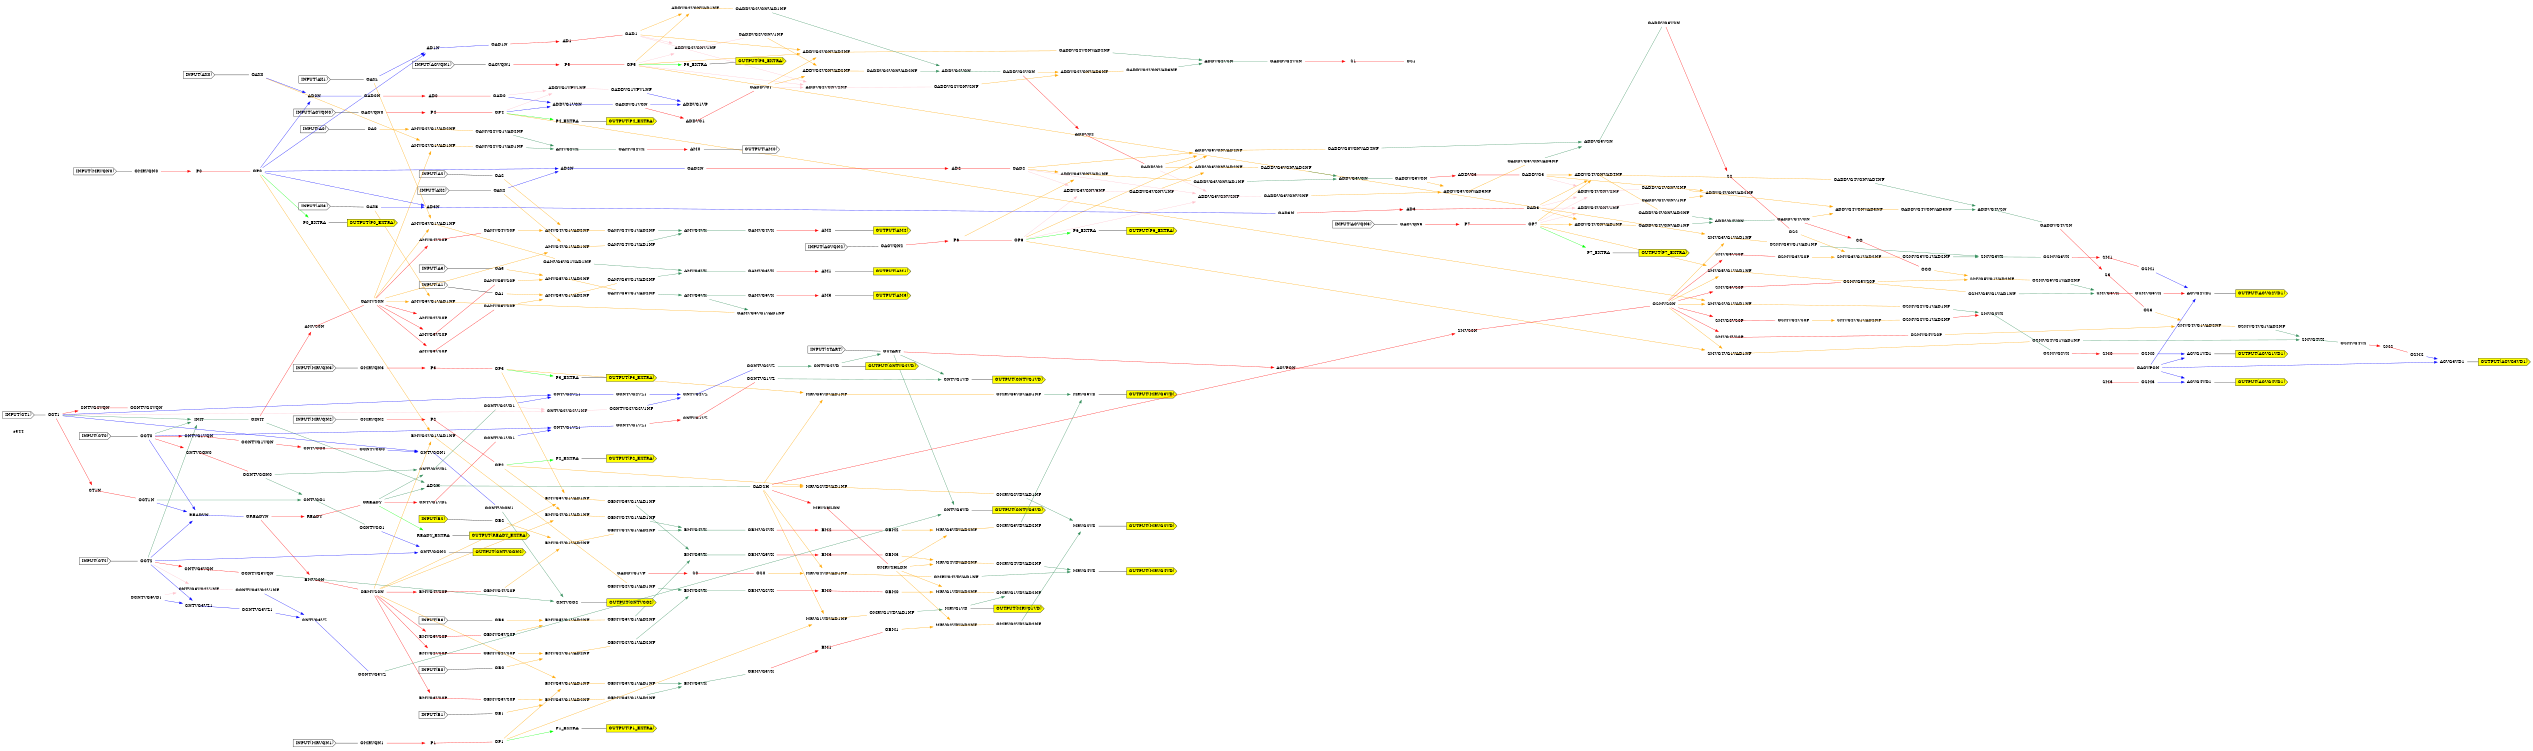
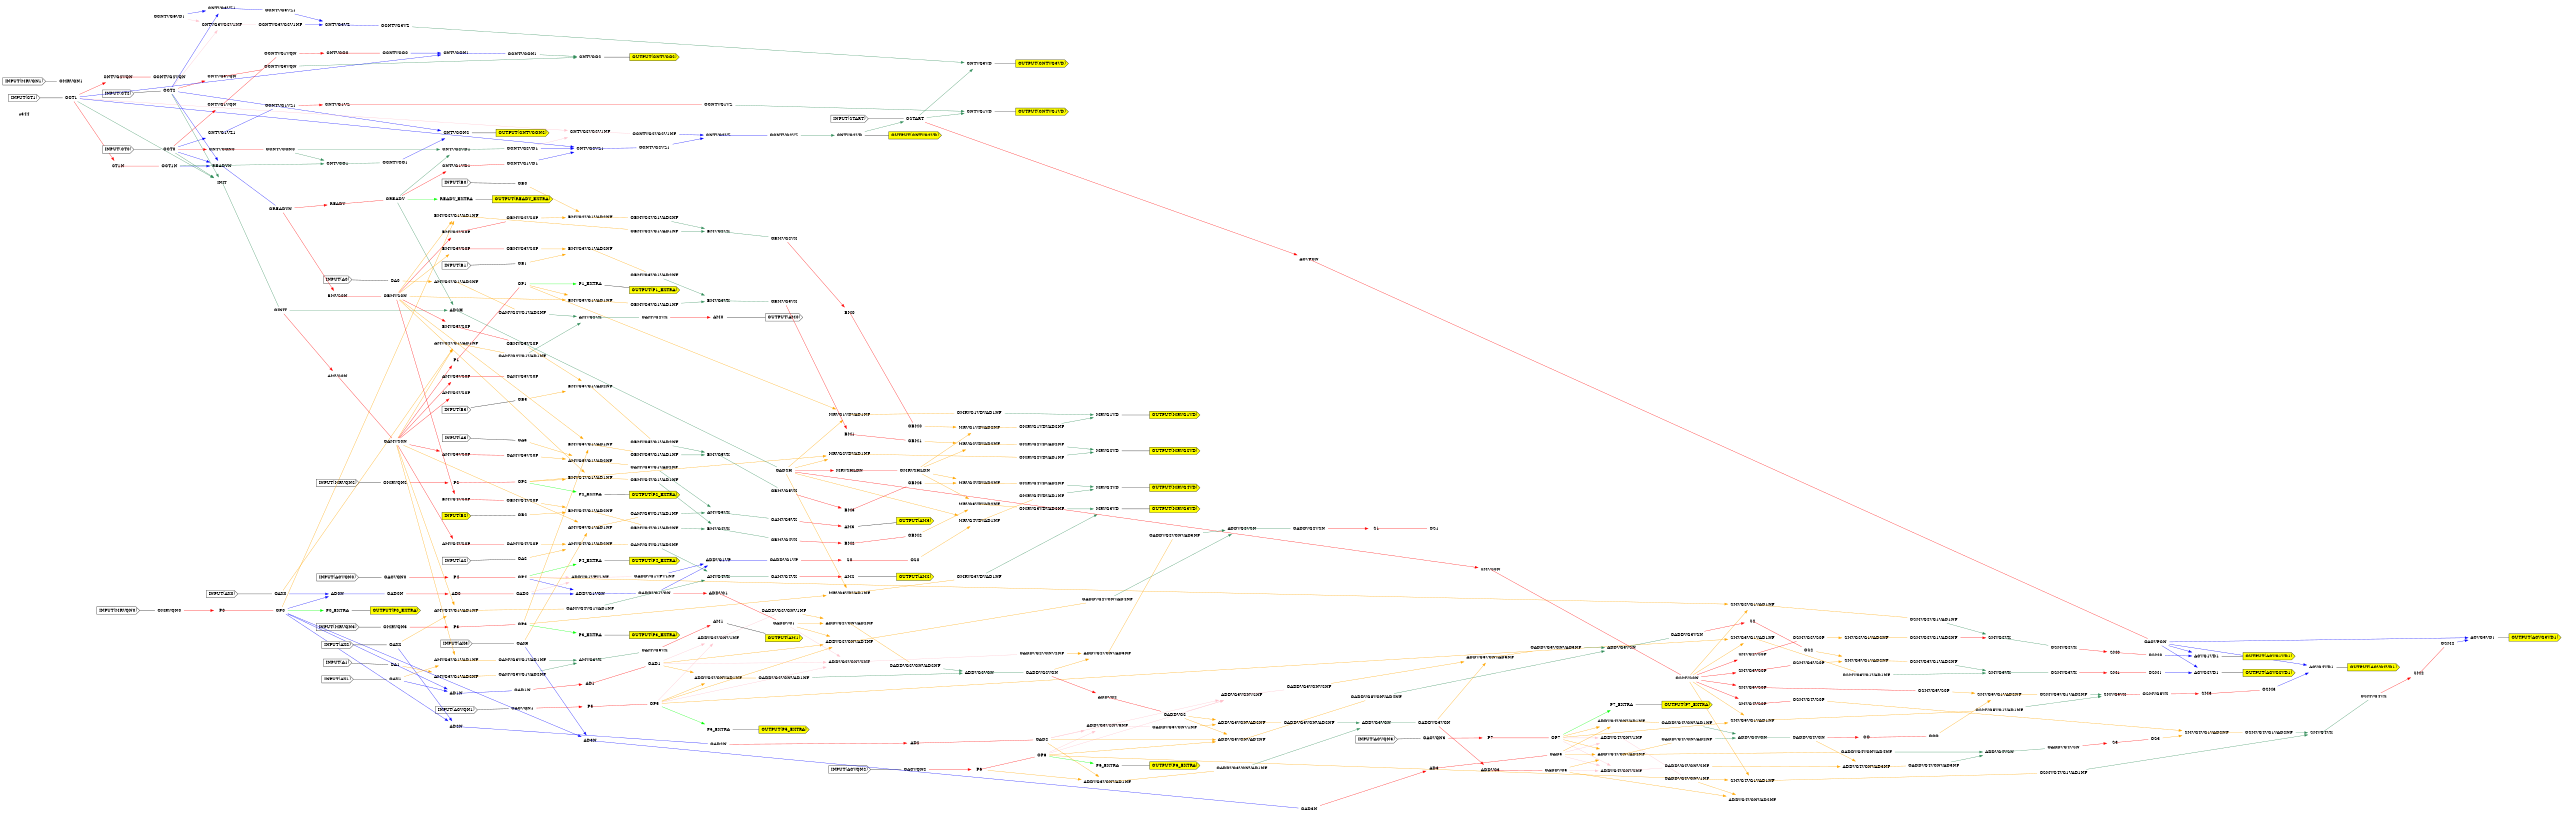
edge "OSMVG5VX" -> "ACVG2VD1": now "OSMVG5VX" -> "SM3"
edge "OAMVG3VS0P" -> "AMVG3VG1VAD2NF": removed
edge "AMVG5VX" -> "OAMVG5VG1VAD1NF": reversed
edge "OCNTVG1VD1" -> "CNTVG1VZ1": now "OCNTVG1VD1" -> "CNTVG2VZ1"
edge "ADDVG1VP" -- "OADDVG1VP": added
edge "MRVG1VD" -> "OMRVG1VDVAD2NF": reversed
edge "OBMVS0N" -> "BMVG3VS0P": color red -> orange
edge "OMRVQN1" -> "P1": now "OAMVS0N" -> "P1"
